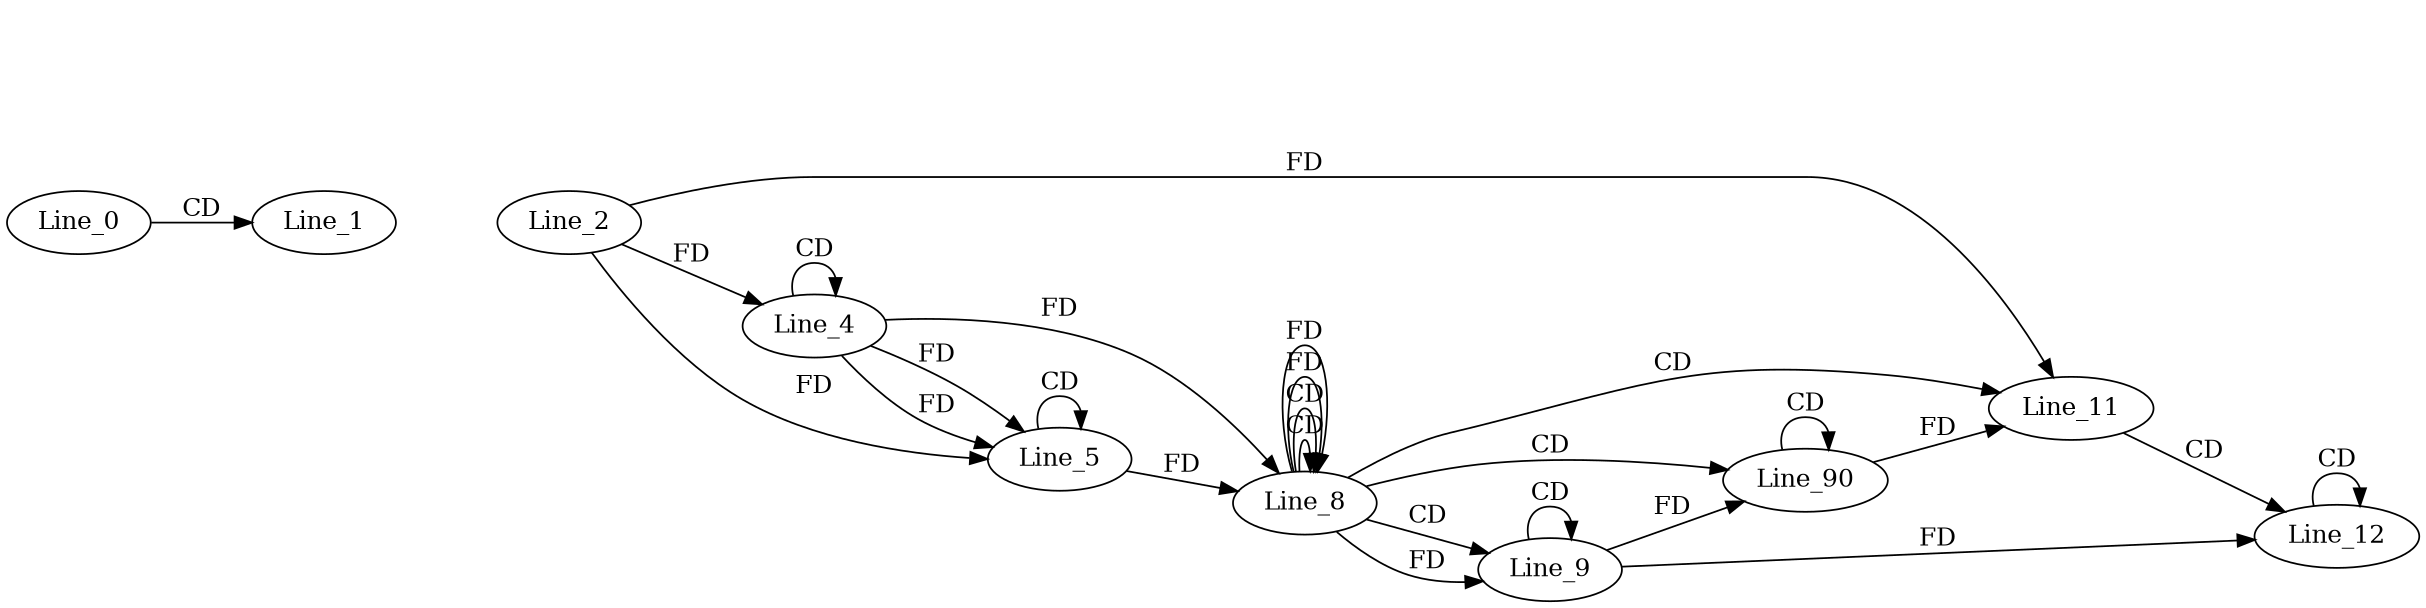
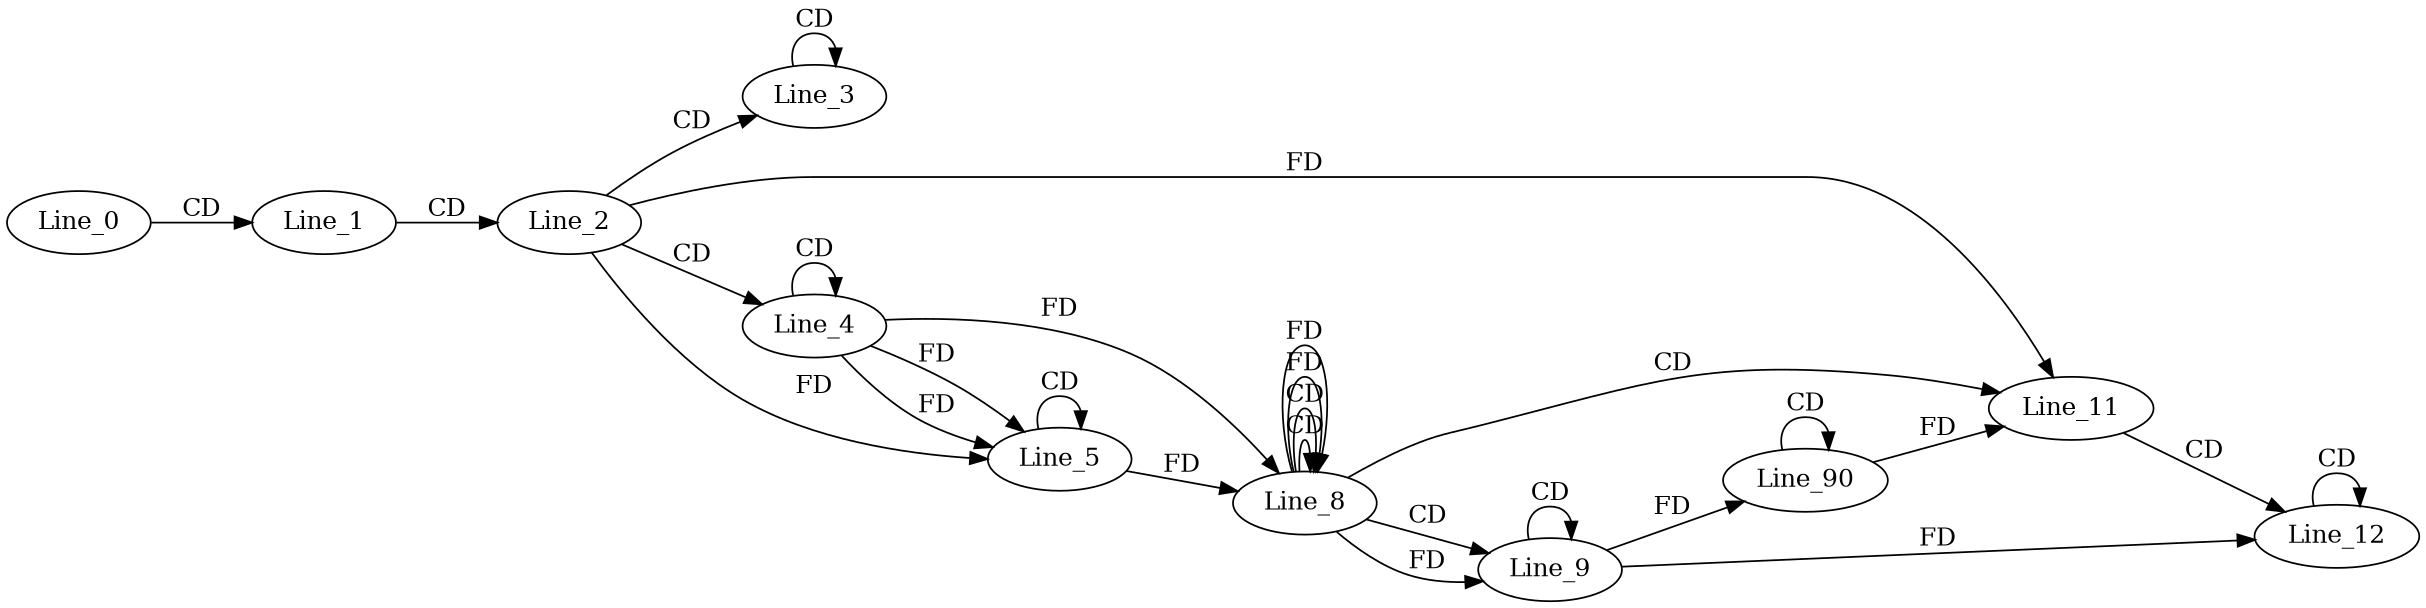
node "Line_3": added
edge "Line_1" -> "Line_2": added, label "CD"
edge "Line_2" -> "Line_4": label "FD" -> "CD"
edge "Line_8" -> "Line_90": removed, label "CD"
